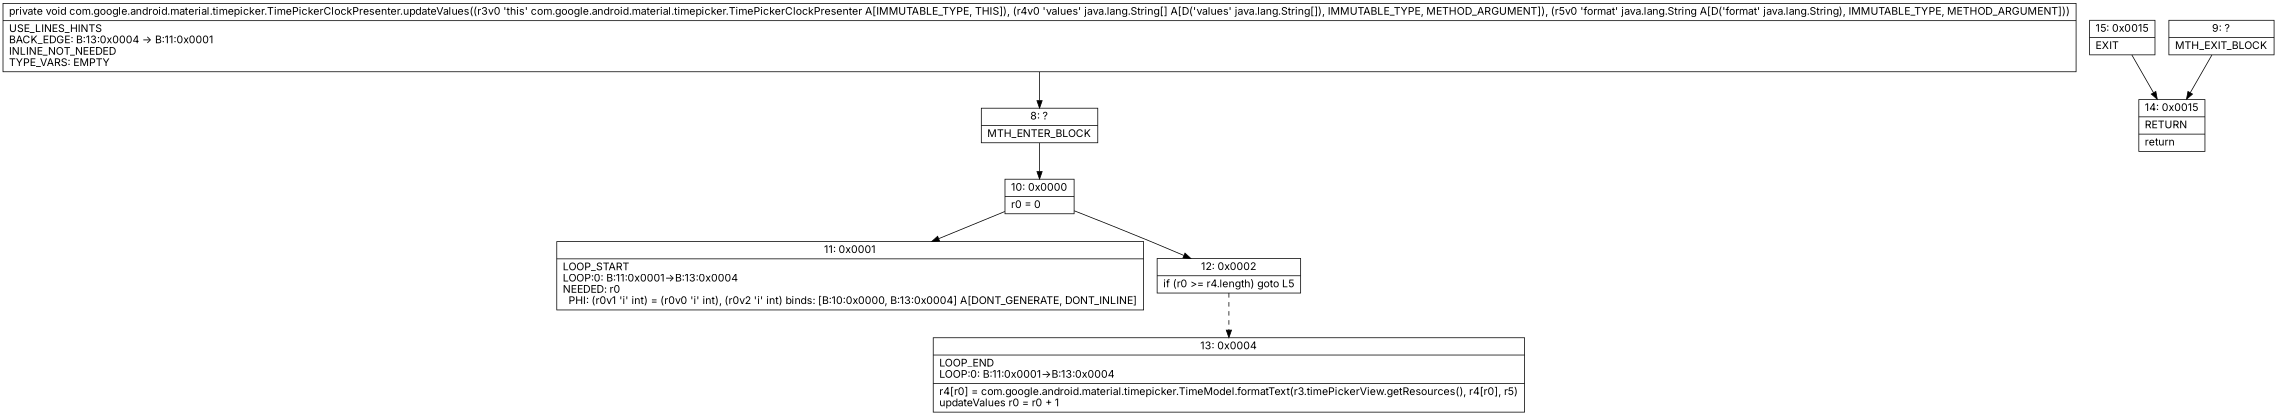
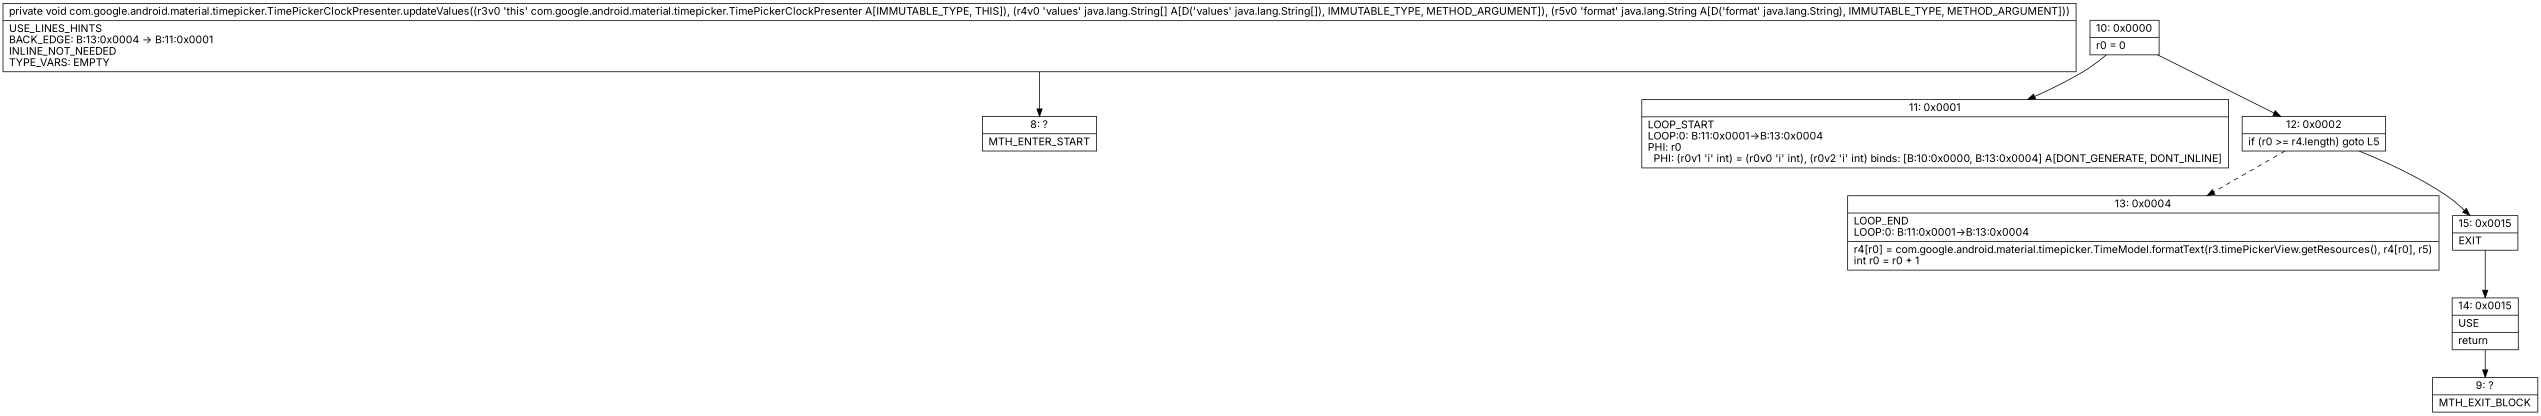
edge "9: ?" -> "14: 0x0015": reversed
node "14: 0x0015": text "RETURN" -> "USE"
node "8: ?": text "MTH_ENTER_BLOCK" -> "MTH_ENTER_START"
edge "8: ?" -> "10: 0x0000": removed
edge "12: 0x0002" -> "15: 0x0015": added
node "11: 0x0001": text "NEEDED: r0" -> "PHI: r0"
node "13: 0x0004": text "updateValues r0 = r0 + 1" -> "int r0 = r0 + 1"
